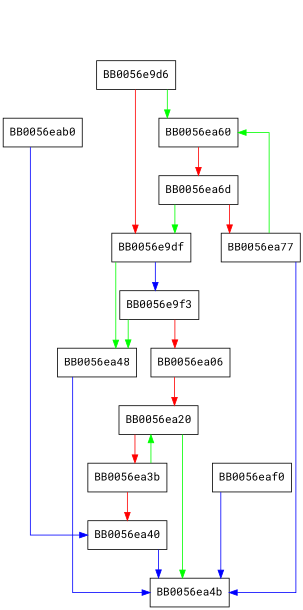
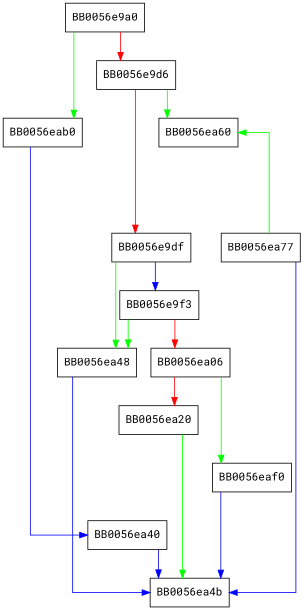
node "BB0056e9a0": added
node "BB0056ea6d": removed
edge "BB0056ea06" -> "BB0056eaf0": added
node "BB0056ea3b": removed
